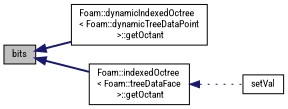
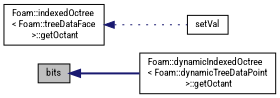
edge "Foam::indexedOctree < Foam::treeDataFace >::getOctant" -> "bits": removed
